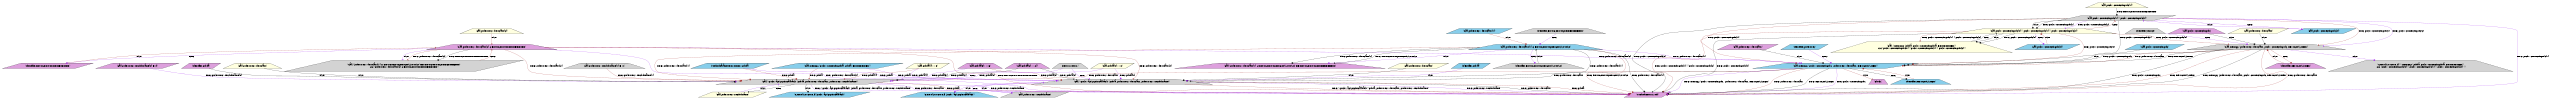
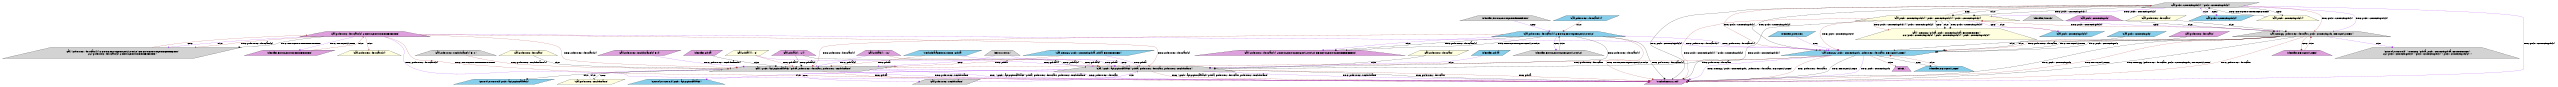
edge "(Call,p_cb->connecting_dc[1] || p_cb->connecting_dc[2])" -> "(Call,p_cb->connecting_dc[1])": added, label "CFG:"
edge "(Call,p_dev_rec->dev_class[2])" -> "(Call,p_dev_rec->dev_class[2] & BTM_COD_MINOR_KEYBOARD)": reversed
edge "(Call,p_dev_rec->dev_class[2] & BTM_COD_MINOR_KEYBOARD)" -> "(Identifier,BTM_COD_MINOR_KEYBOARD)": label "CFG: " -> "DDG: DEV_CLASS_LEN"
node "(Call,p_bda[0]<<8)": removed
